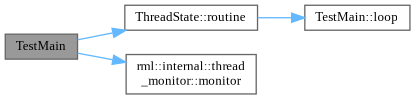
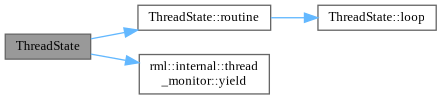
node "TestMain::loop": label "TestMain::loop" -> "ThreadState::loop"
node "TestMain": label "TestMain" -> "ThreadState"
node "rml::internal::thread _monitor::monitor": label "rml::internal::thread _monitor::monitor" -> "rml::internal::thread _monitor::yield"
